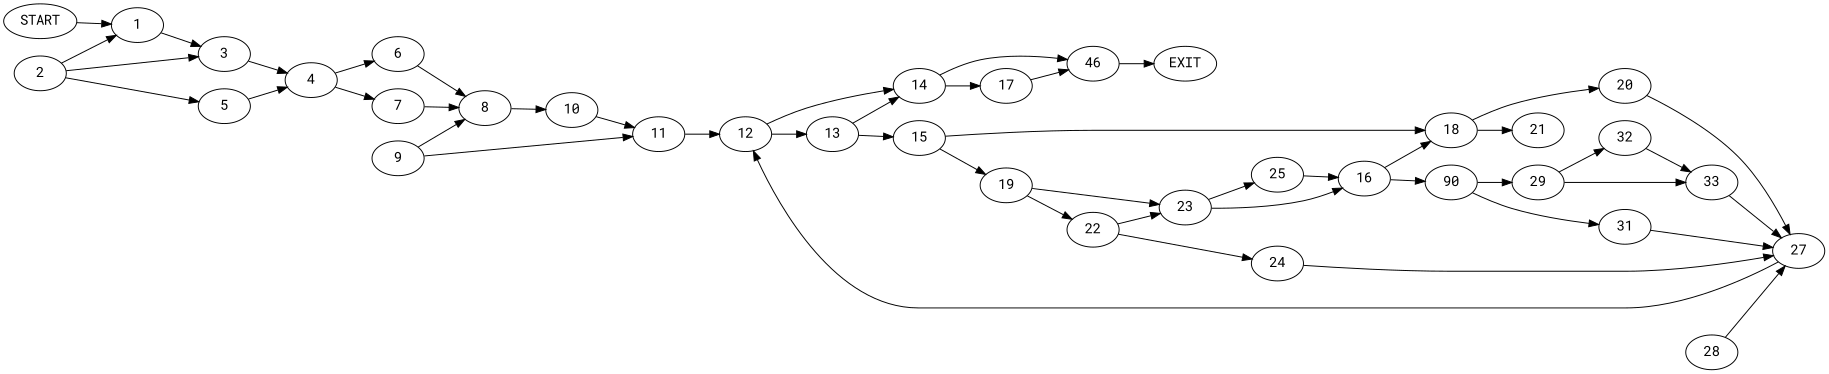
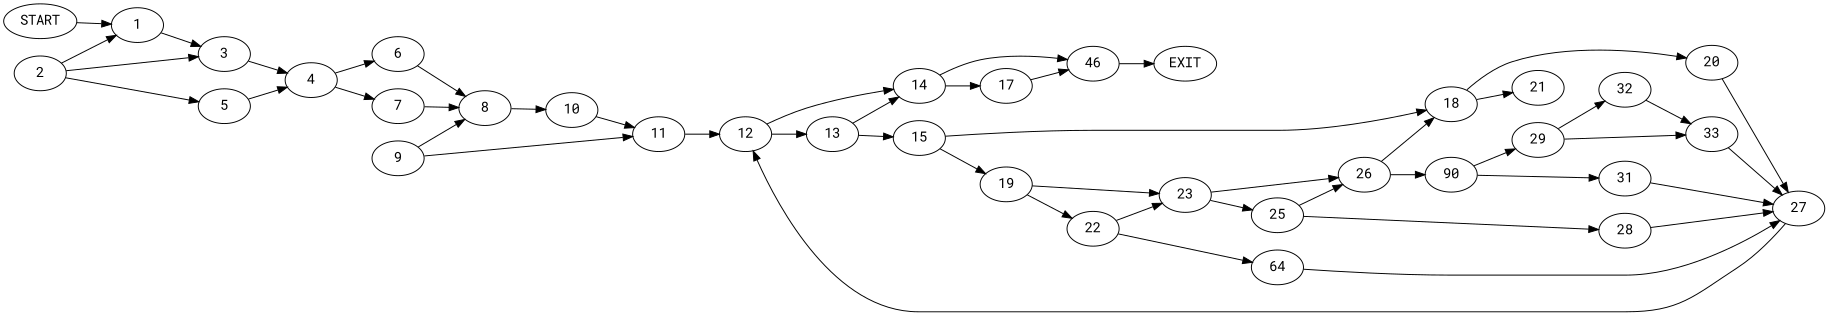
node "16": label "16" -> "26"
edge "25" -> "28": added
node "24": label "24" -> "64"
